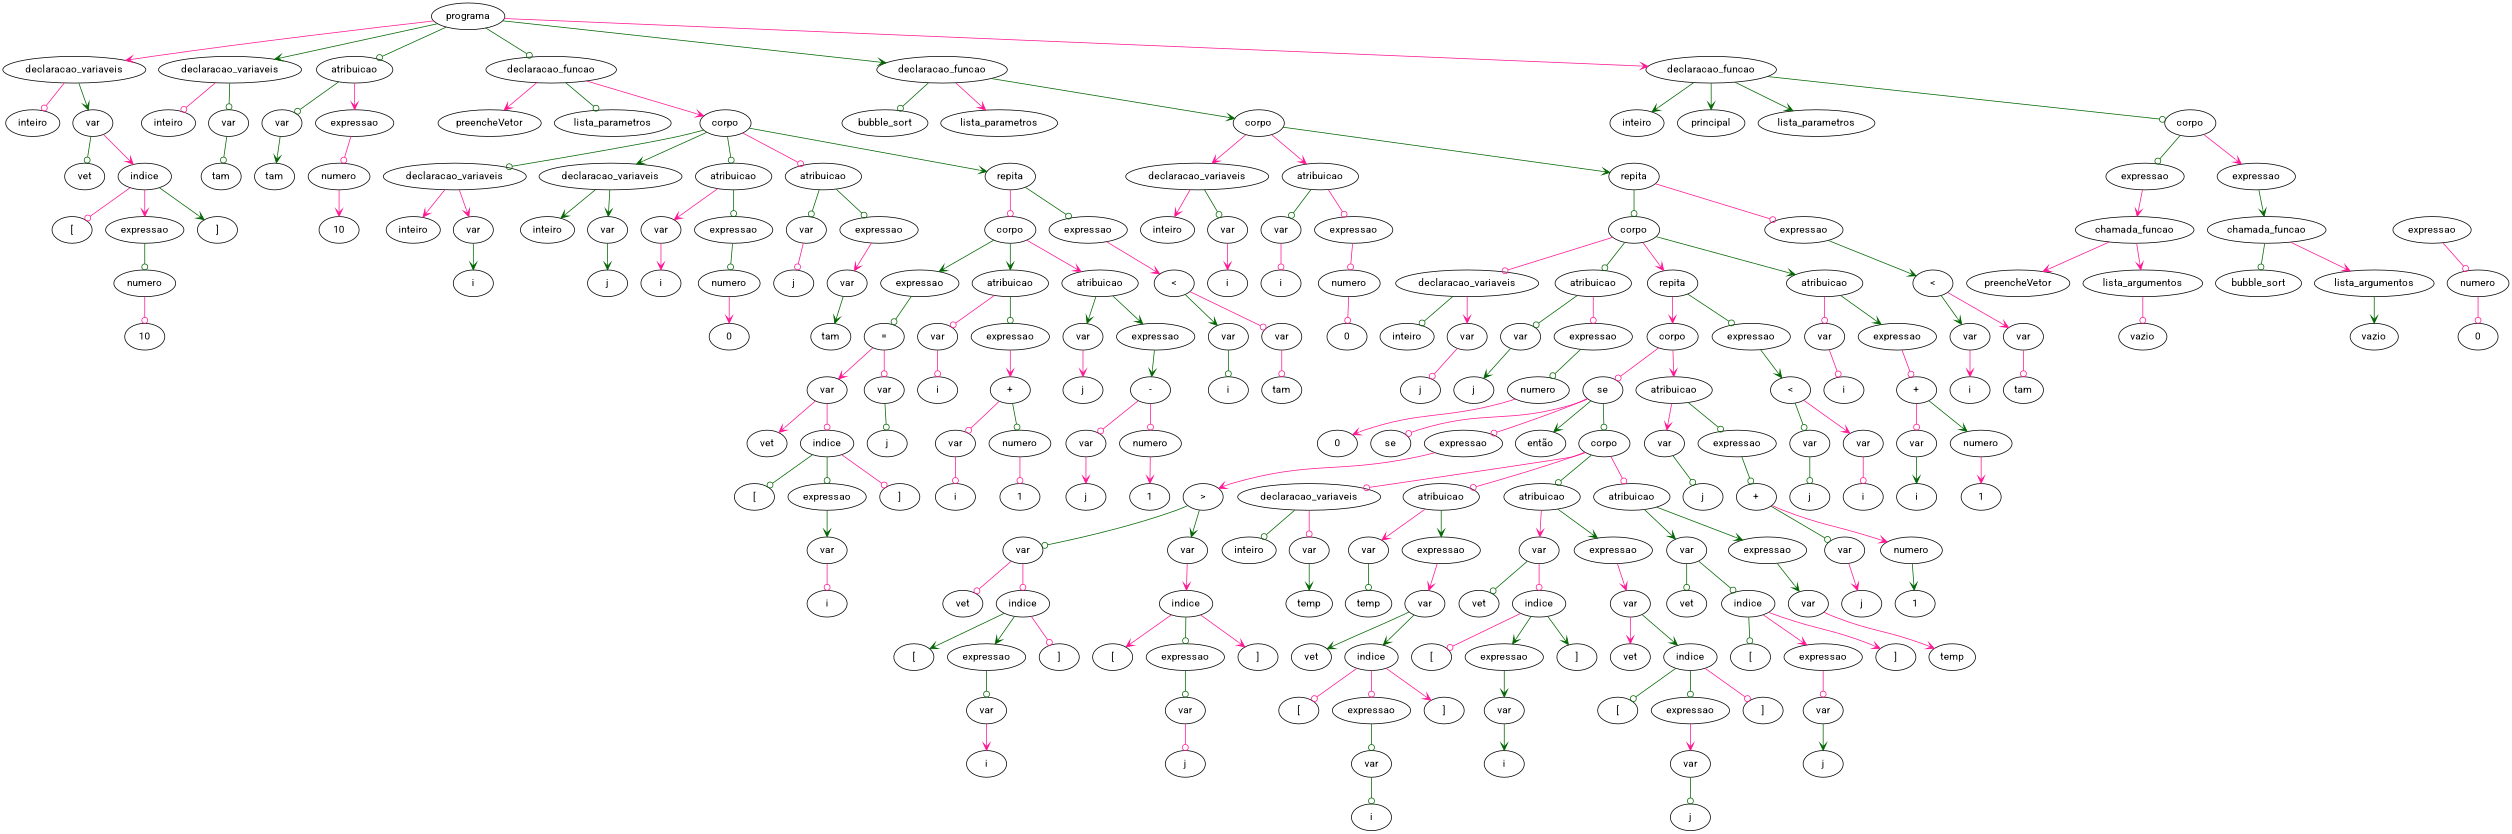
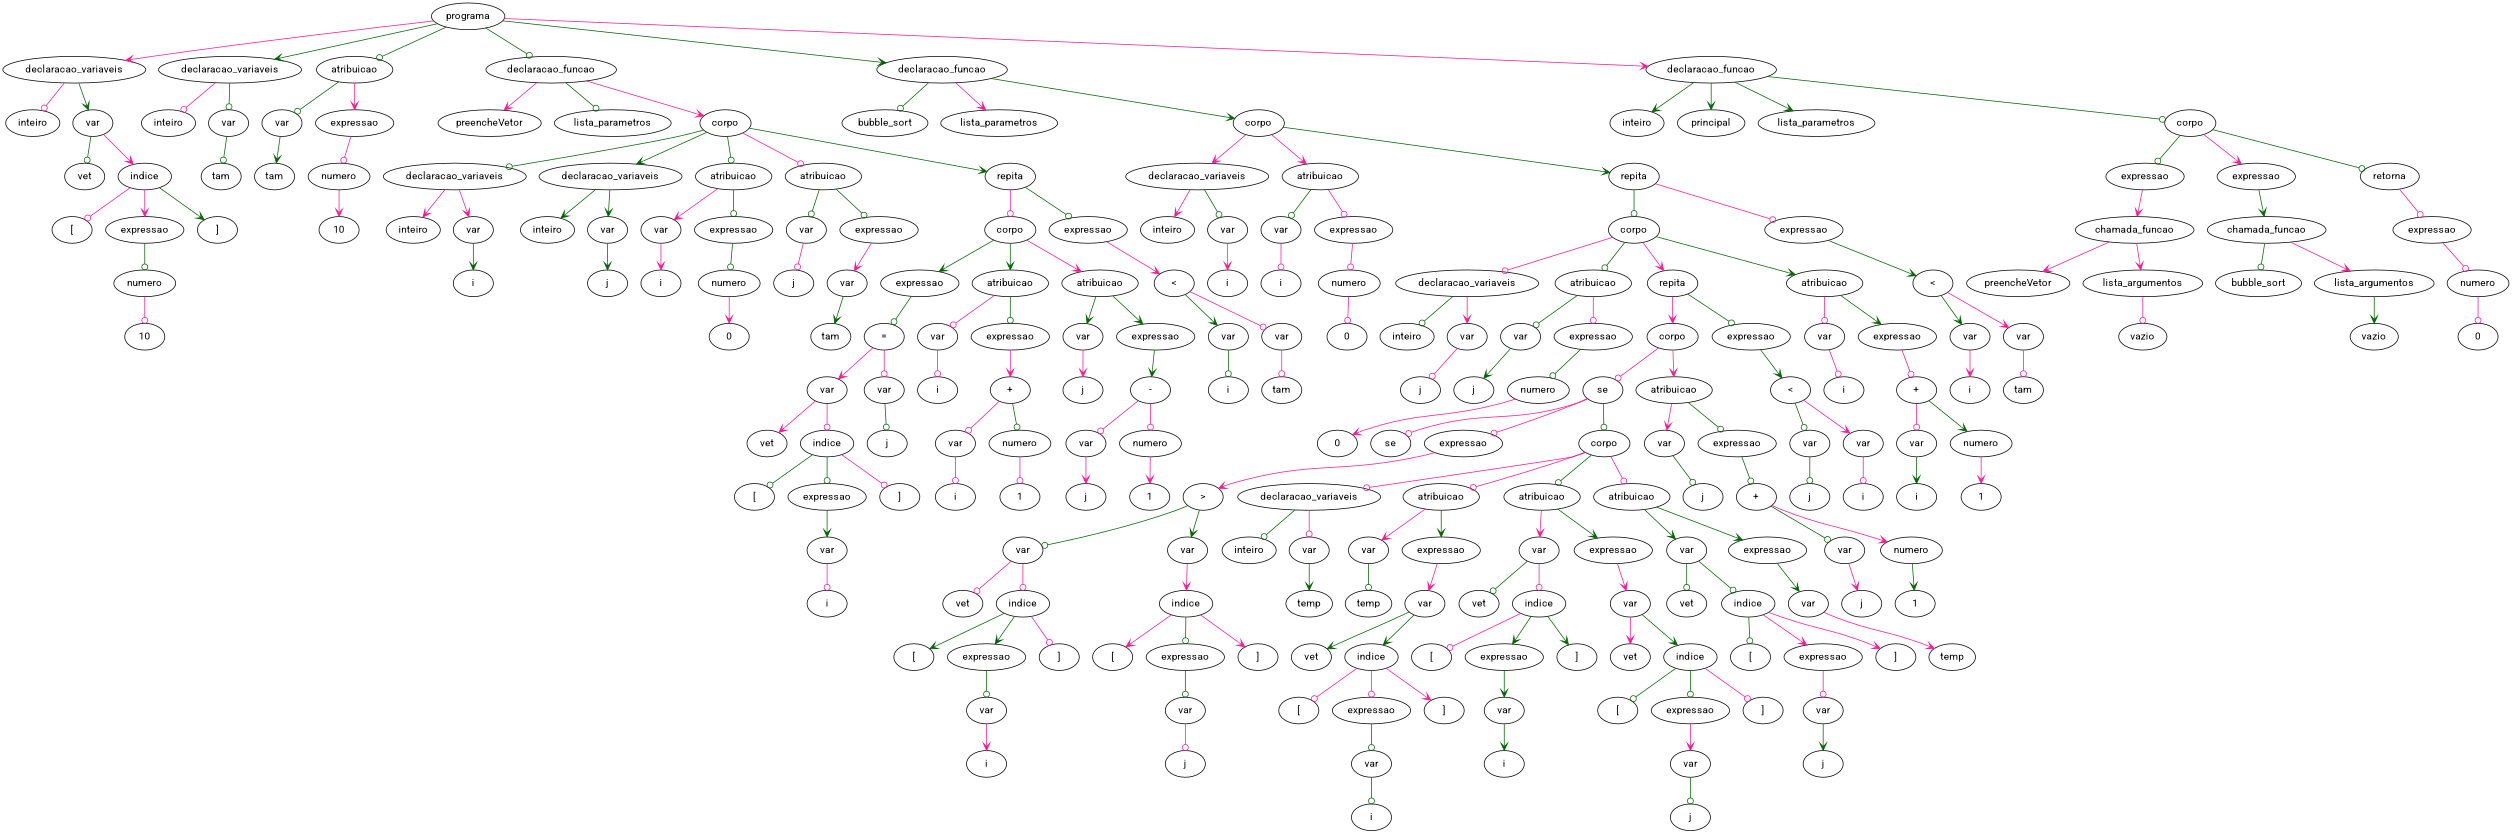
node "retorna": added
node "então": removed
